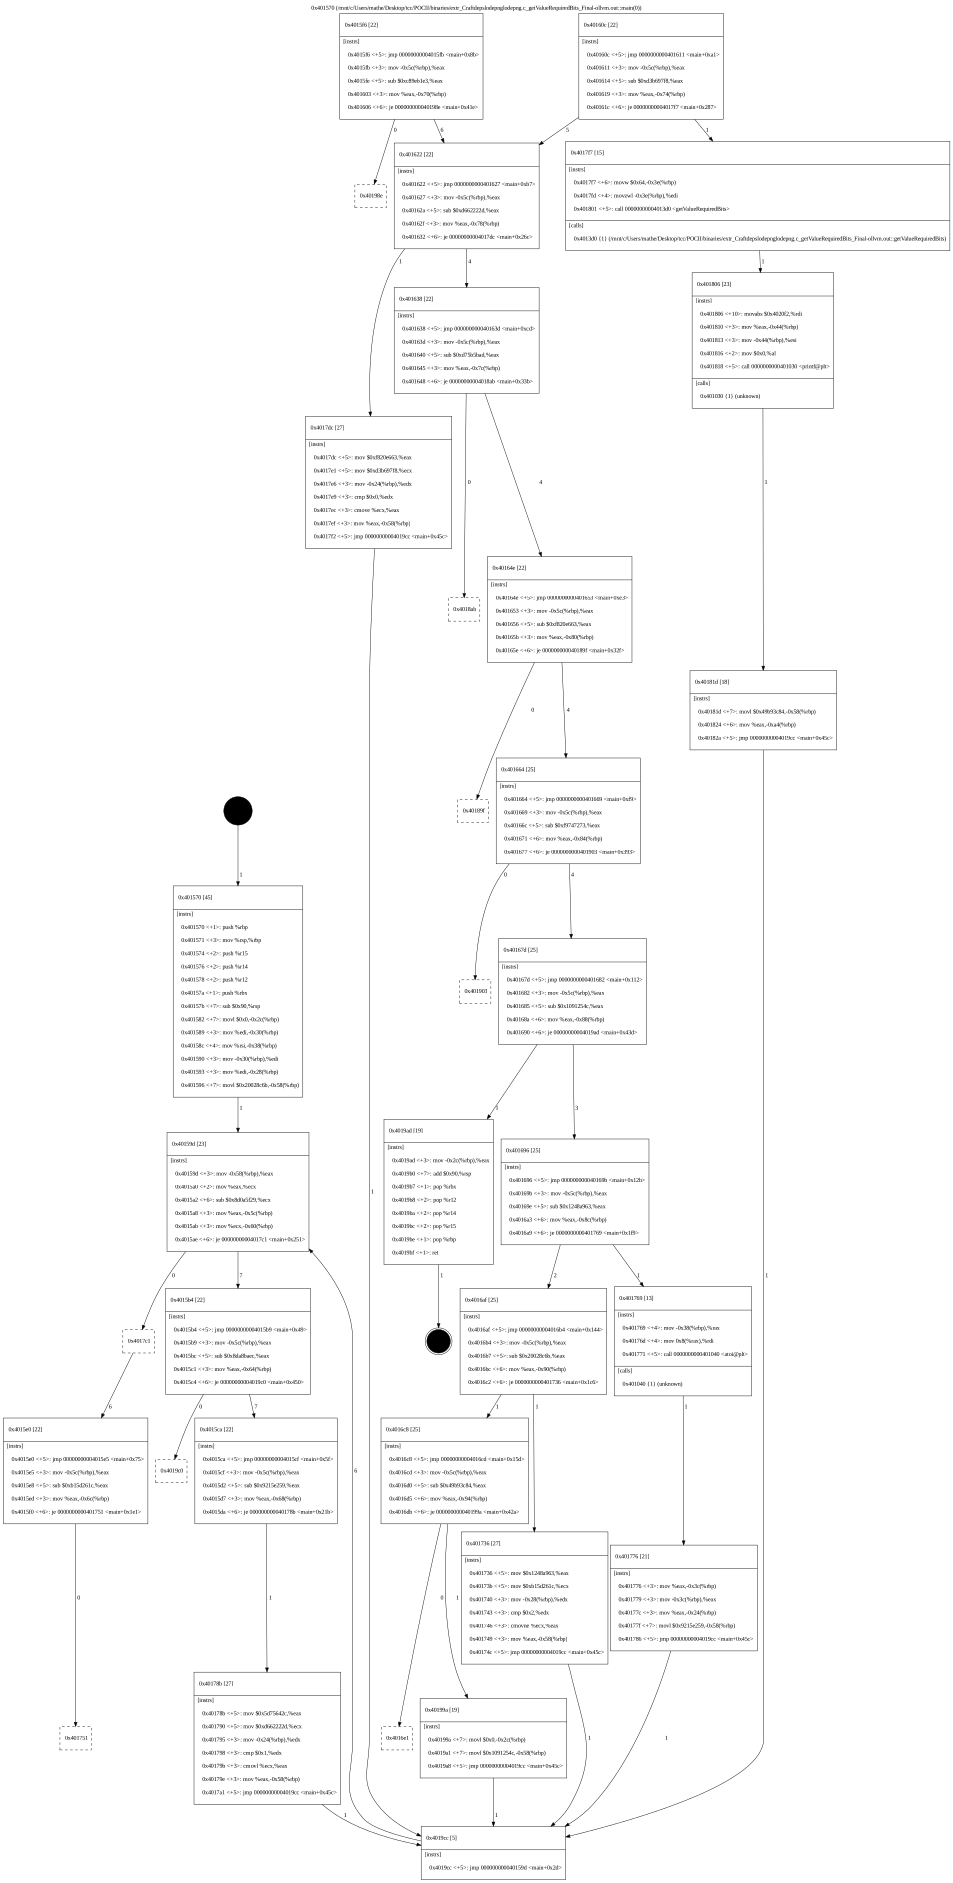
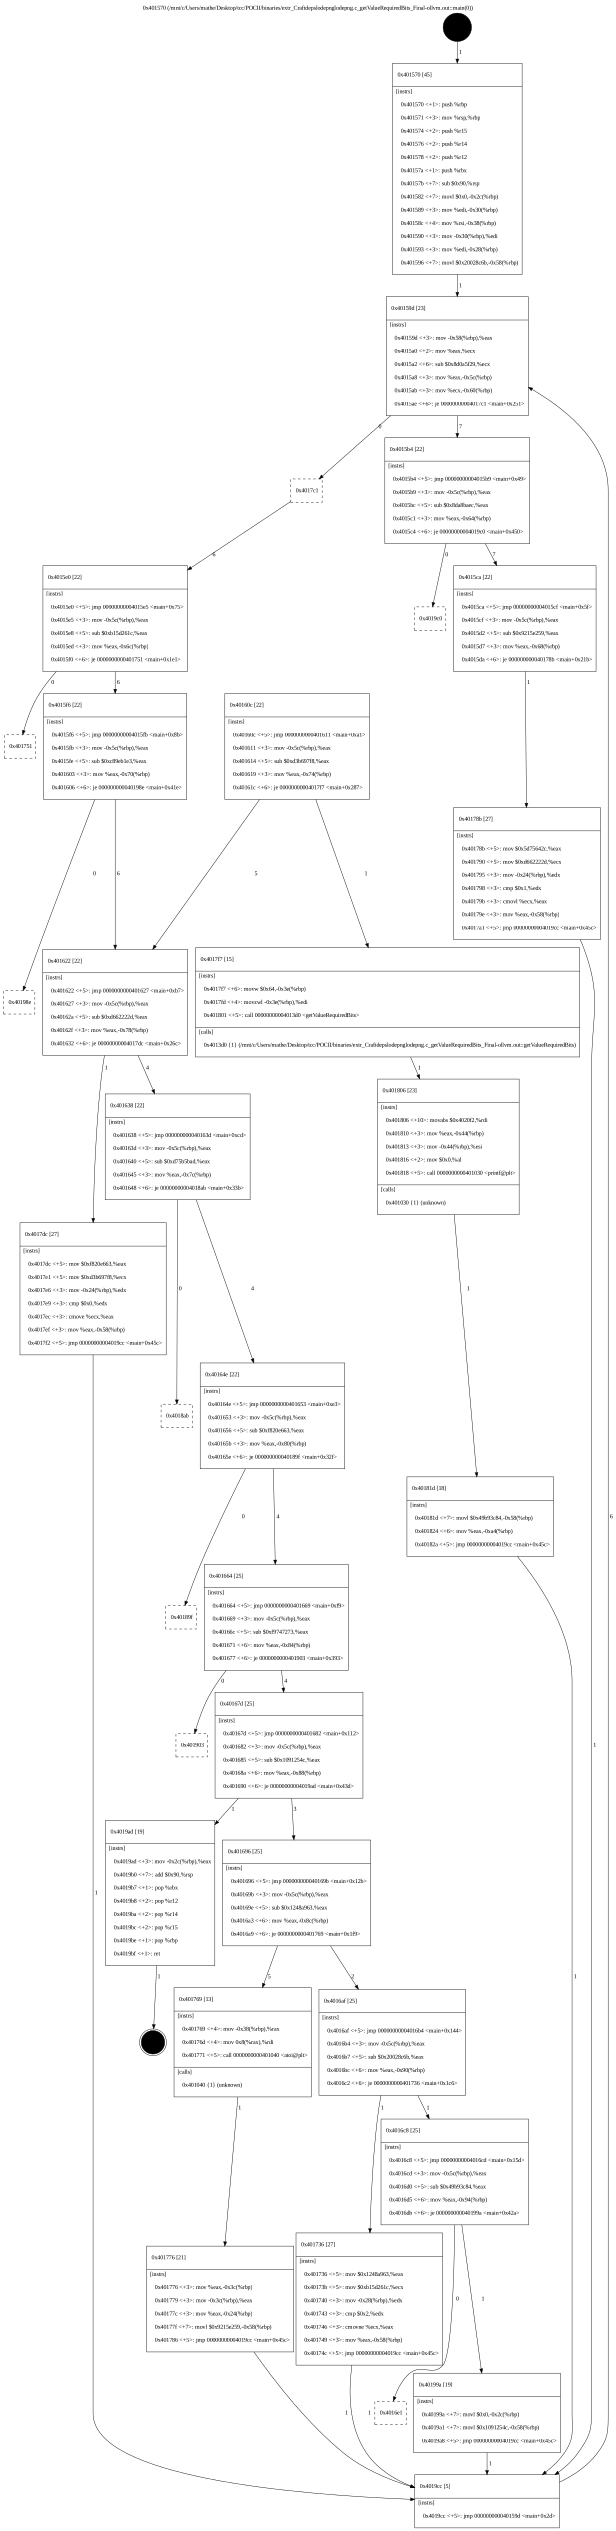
edge "0x4015e0 [22]" -> "0x4015f6 [22]": added, label "6"
edge "0x401696 [25]" -> "0x401769 [13]": label " 1" -> " 5"
